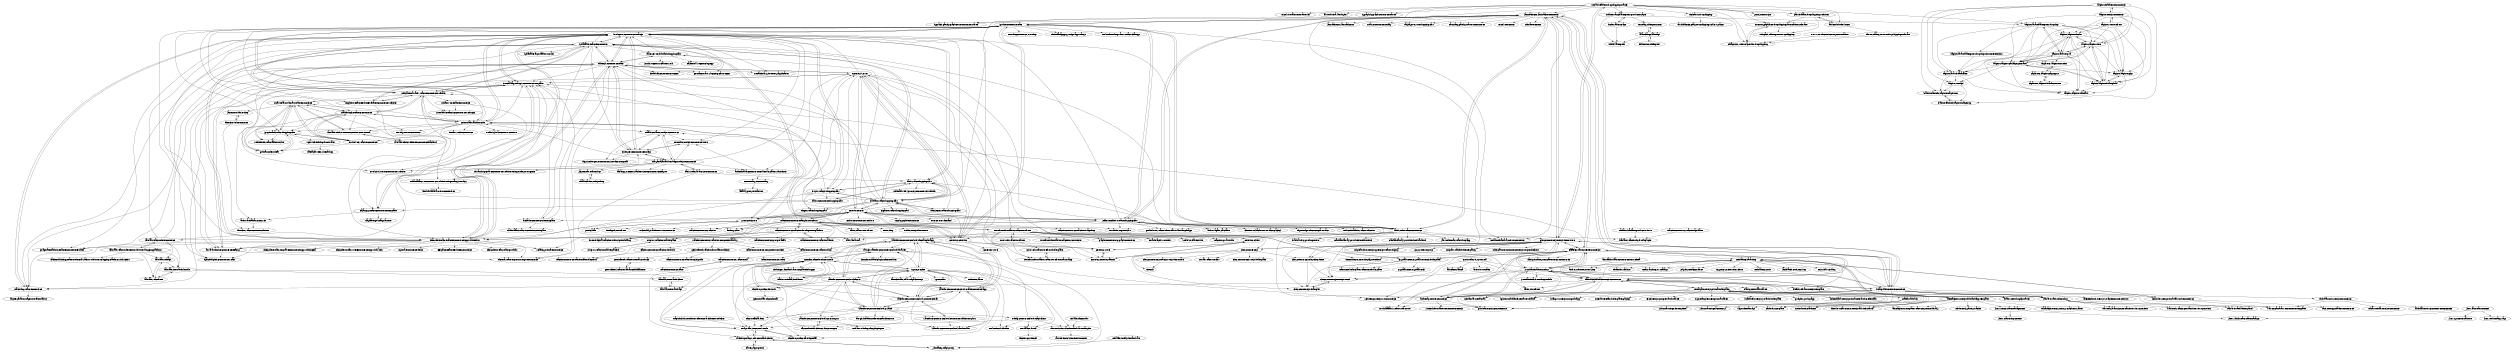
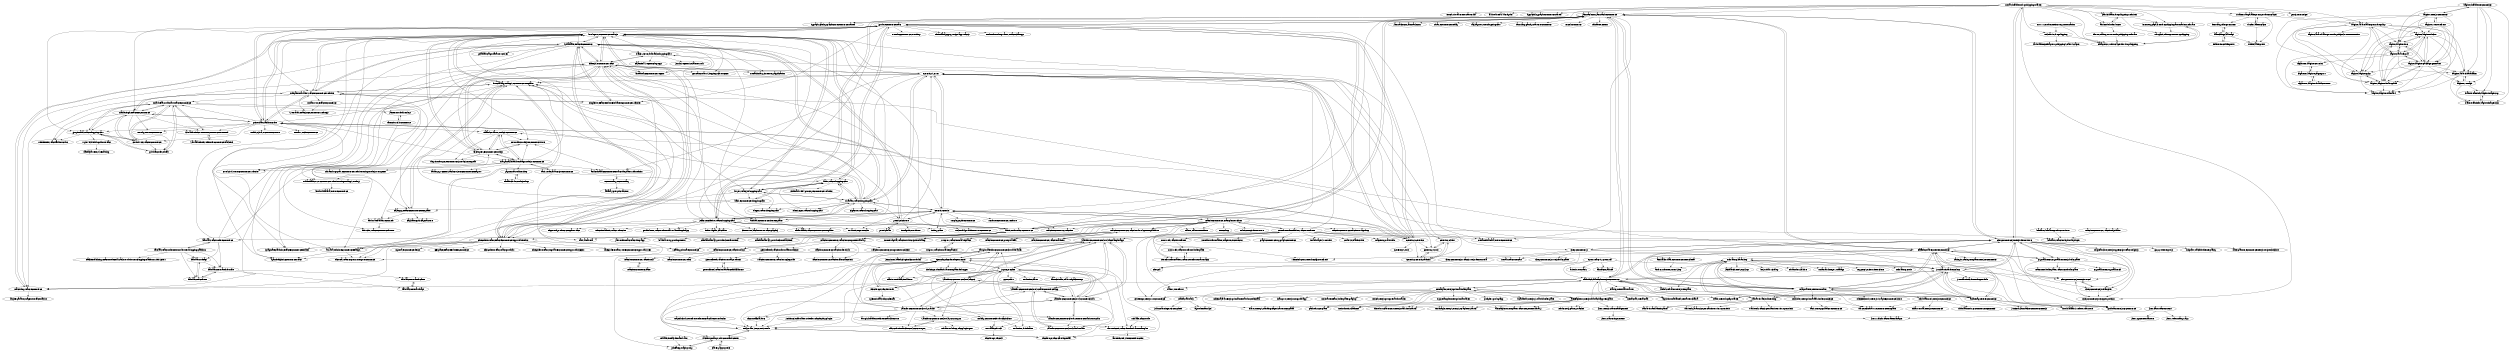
edge "nro111/Product_Discovery_Automation" -> "nicksarris/dropshipping": added
edge "bagisto/laravel-aliexpress-dropship-chrome-extension" -> "bagisto/laravel-data-faker": now "bagisto/rest-api" -> "bagisto/laravel-data-faker"
node "ever-co/ever-demand": removed
node "jellydn/next-app-starter": removed
edge "chec/commercejs-chopchop-demo" -> "chec/commercejs-examples": reversed
node "lucaspulliese/next-ecommerce": label "lucaspulliese/next-ecommerce" -> "lucaspulliese/next-mrmodise"
node "ixartz/Next-JS-Landing-Page-Starter-Template": added
node "juniHub/foundation-ecommerce-nextjs": label "juniHub/foundation-ecommerce-nextjs" -> "juniHub/jamstack-ecommerce-nextjs"
node "juliusmarminge/acme-corp": removed
node "jenkinsci/osf-builder-suite-for-sfcc-deploy-plugin": added
